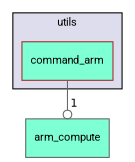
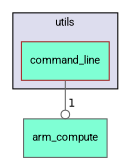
node "command_arm": label "command_arm" -> "command_line"
